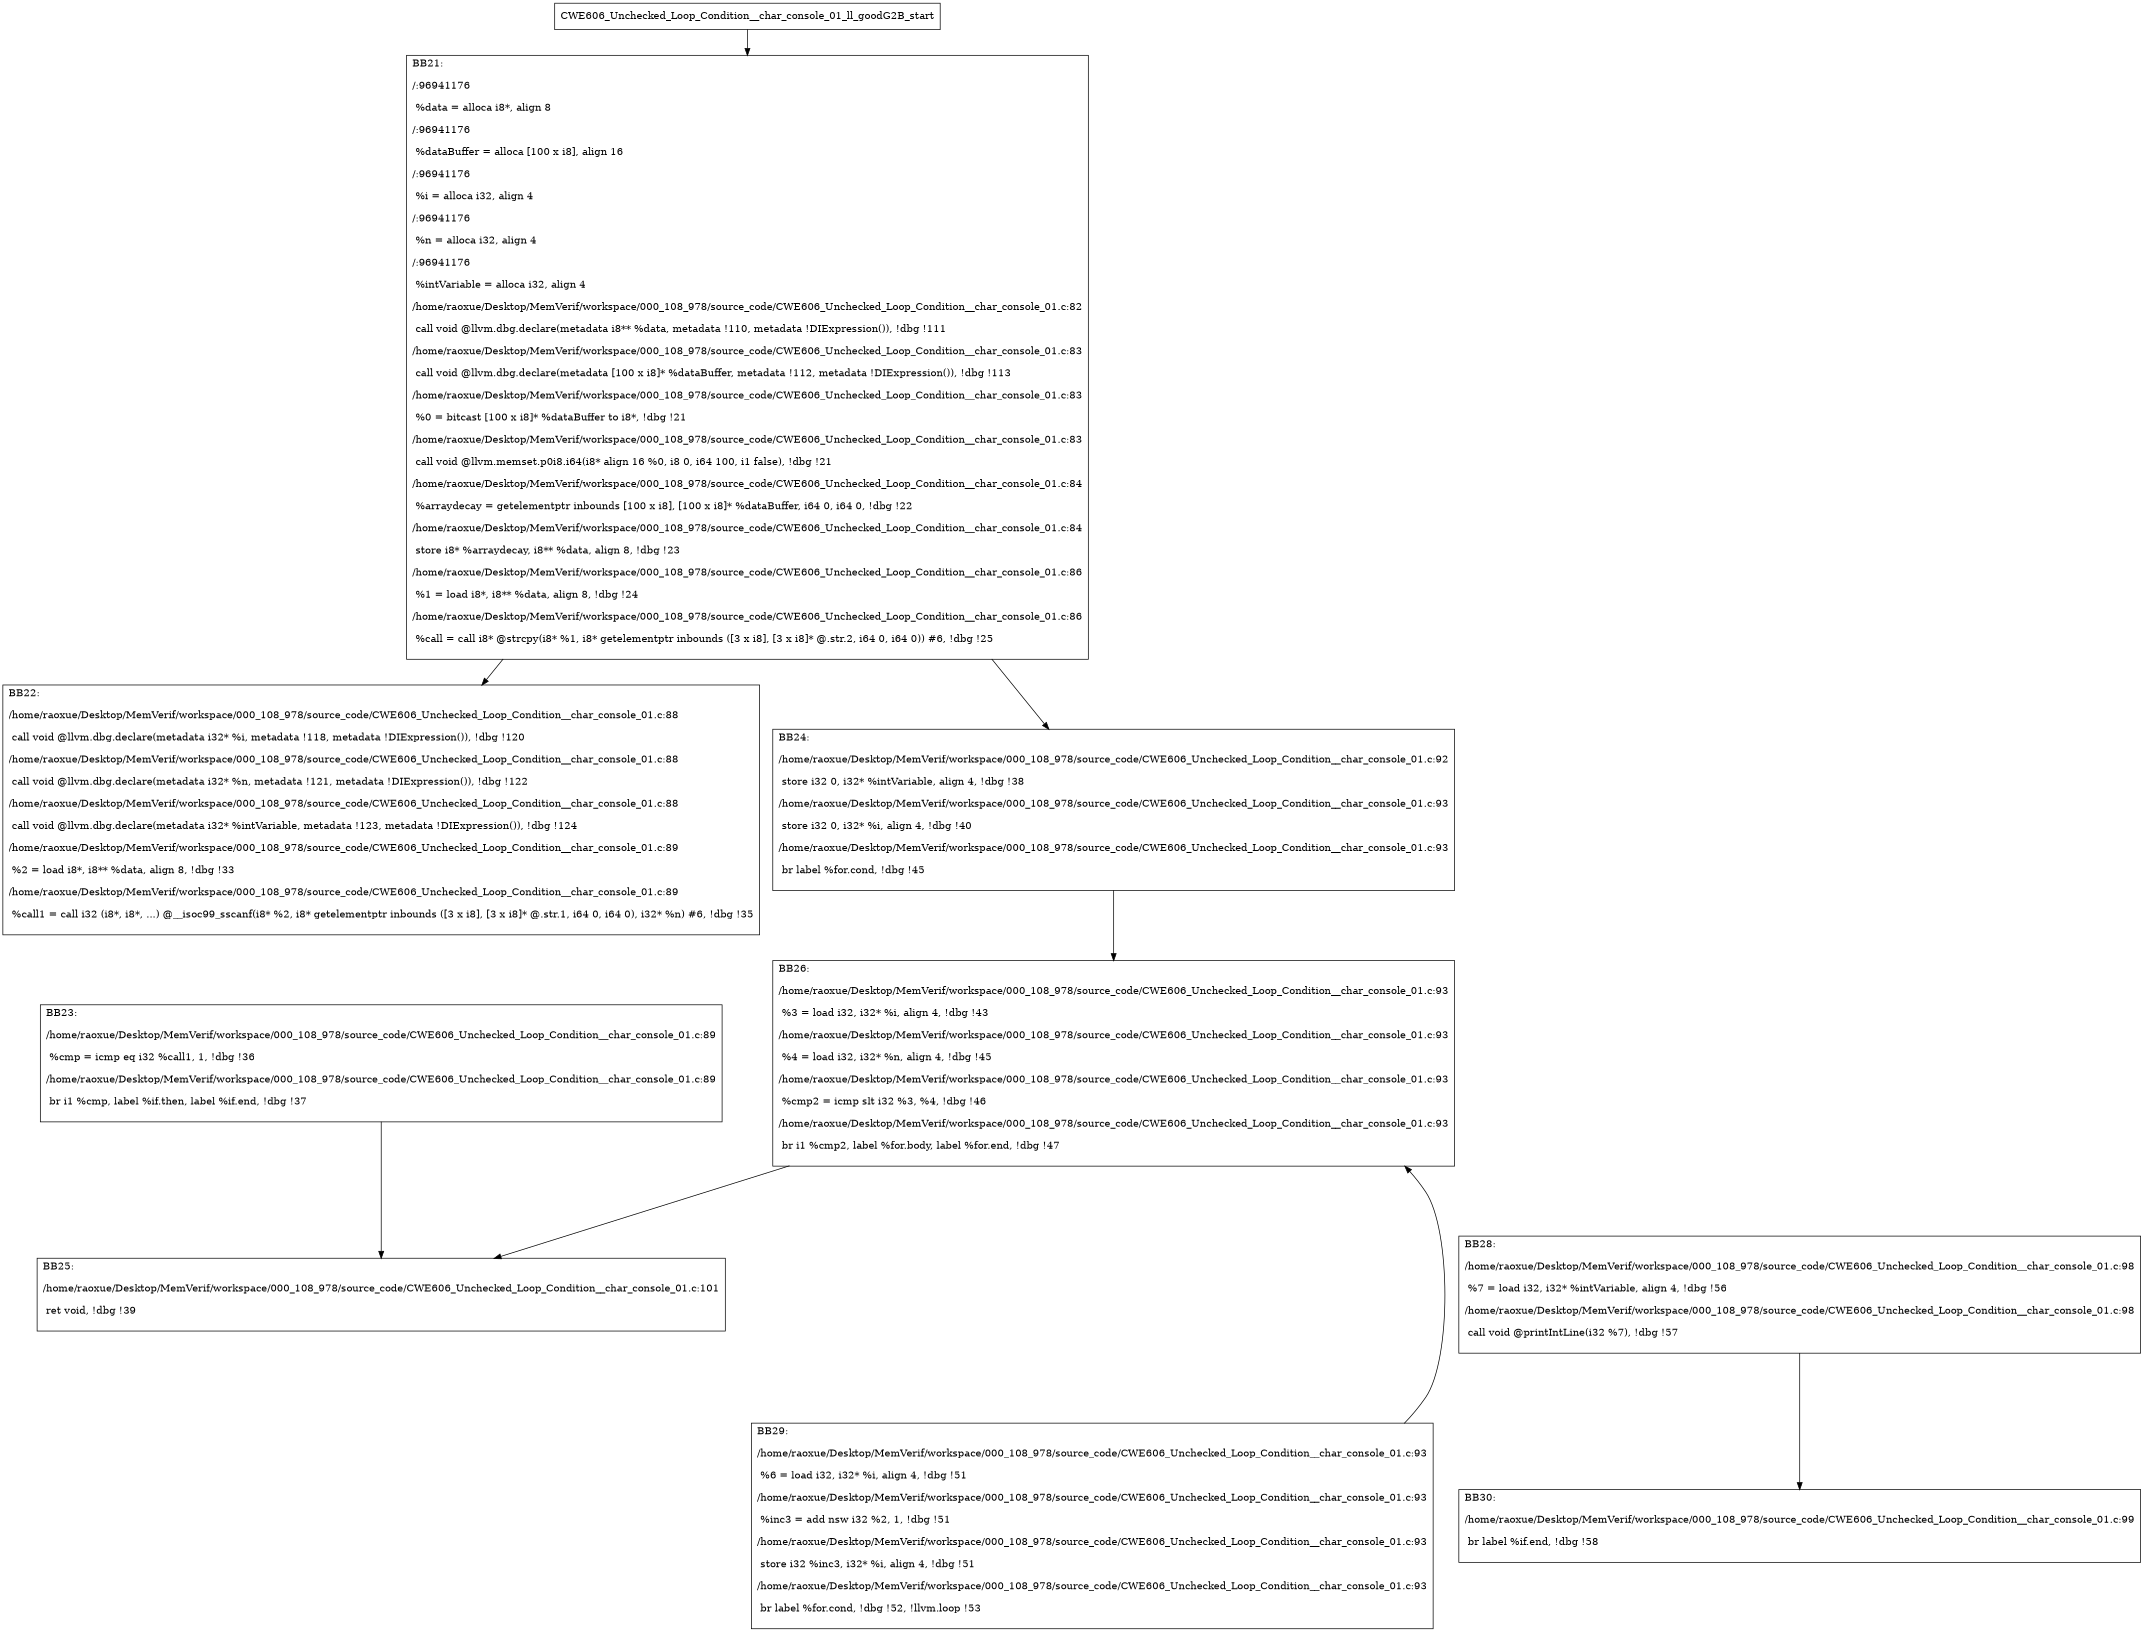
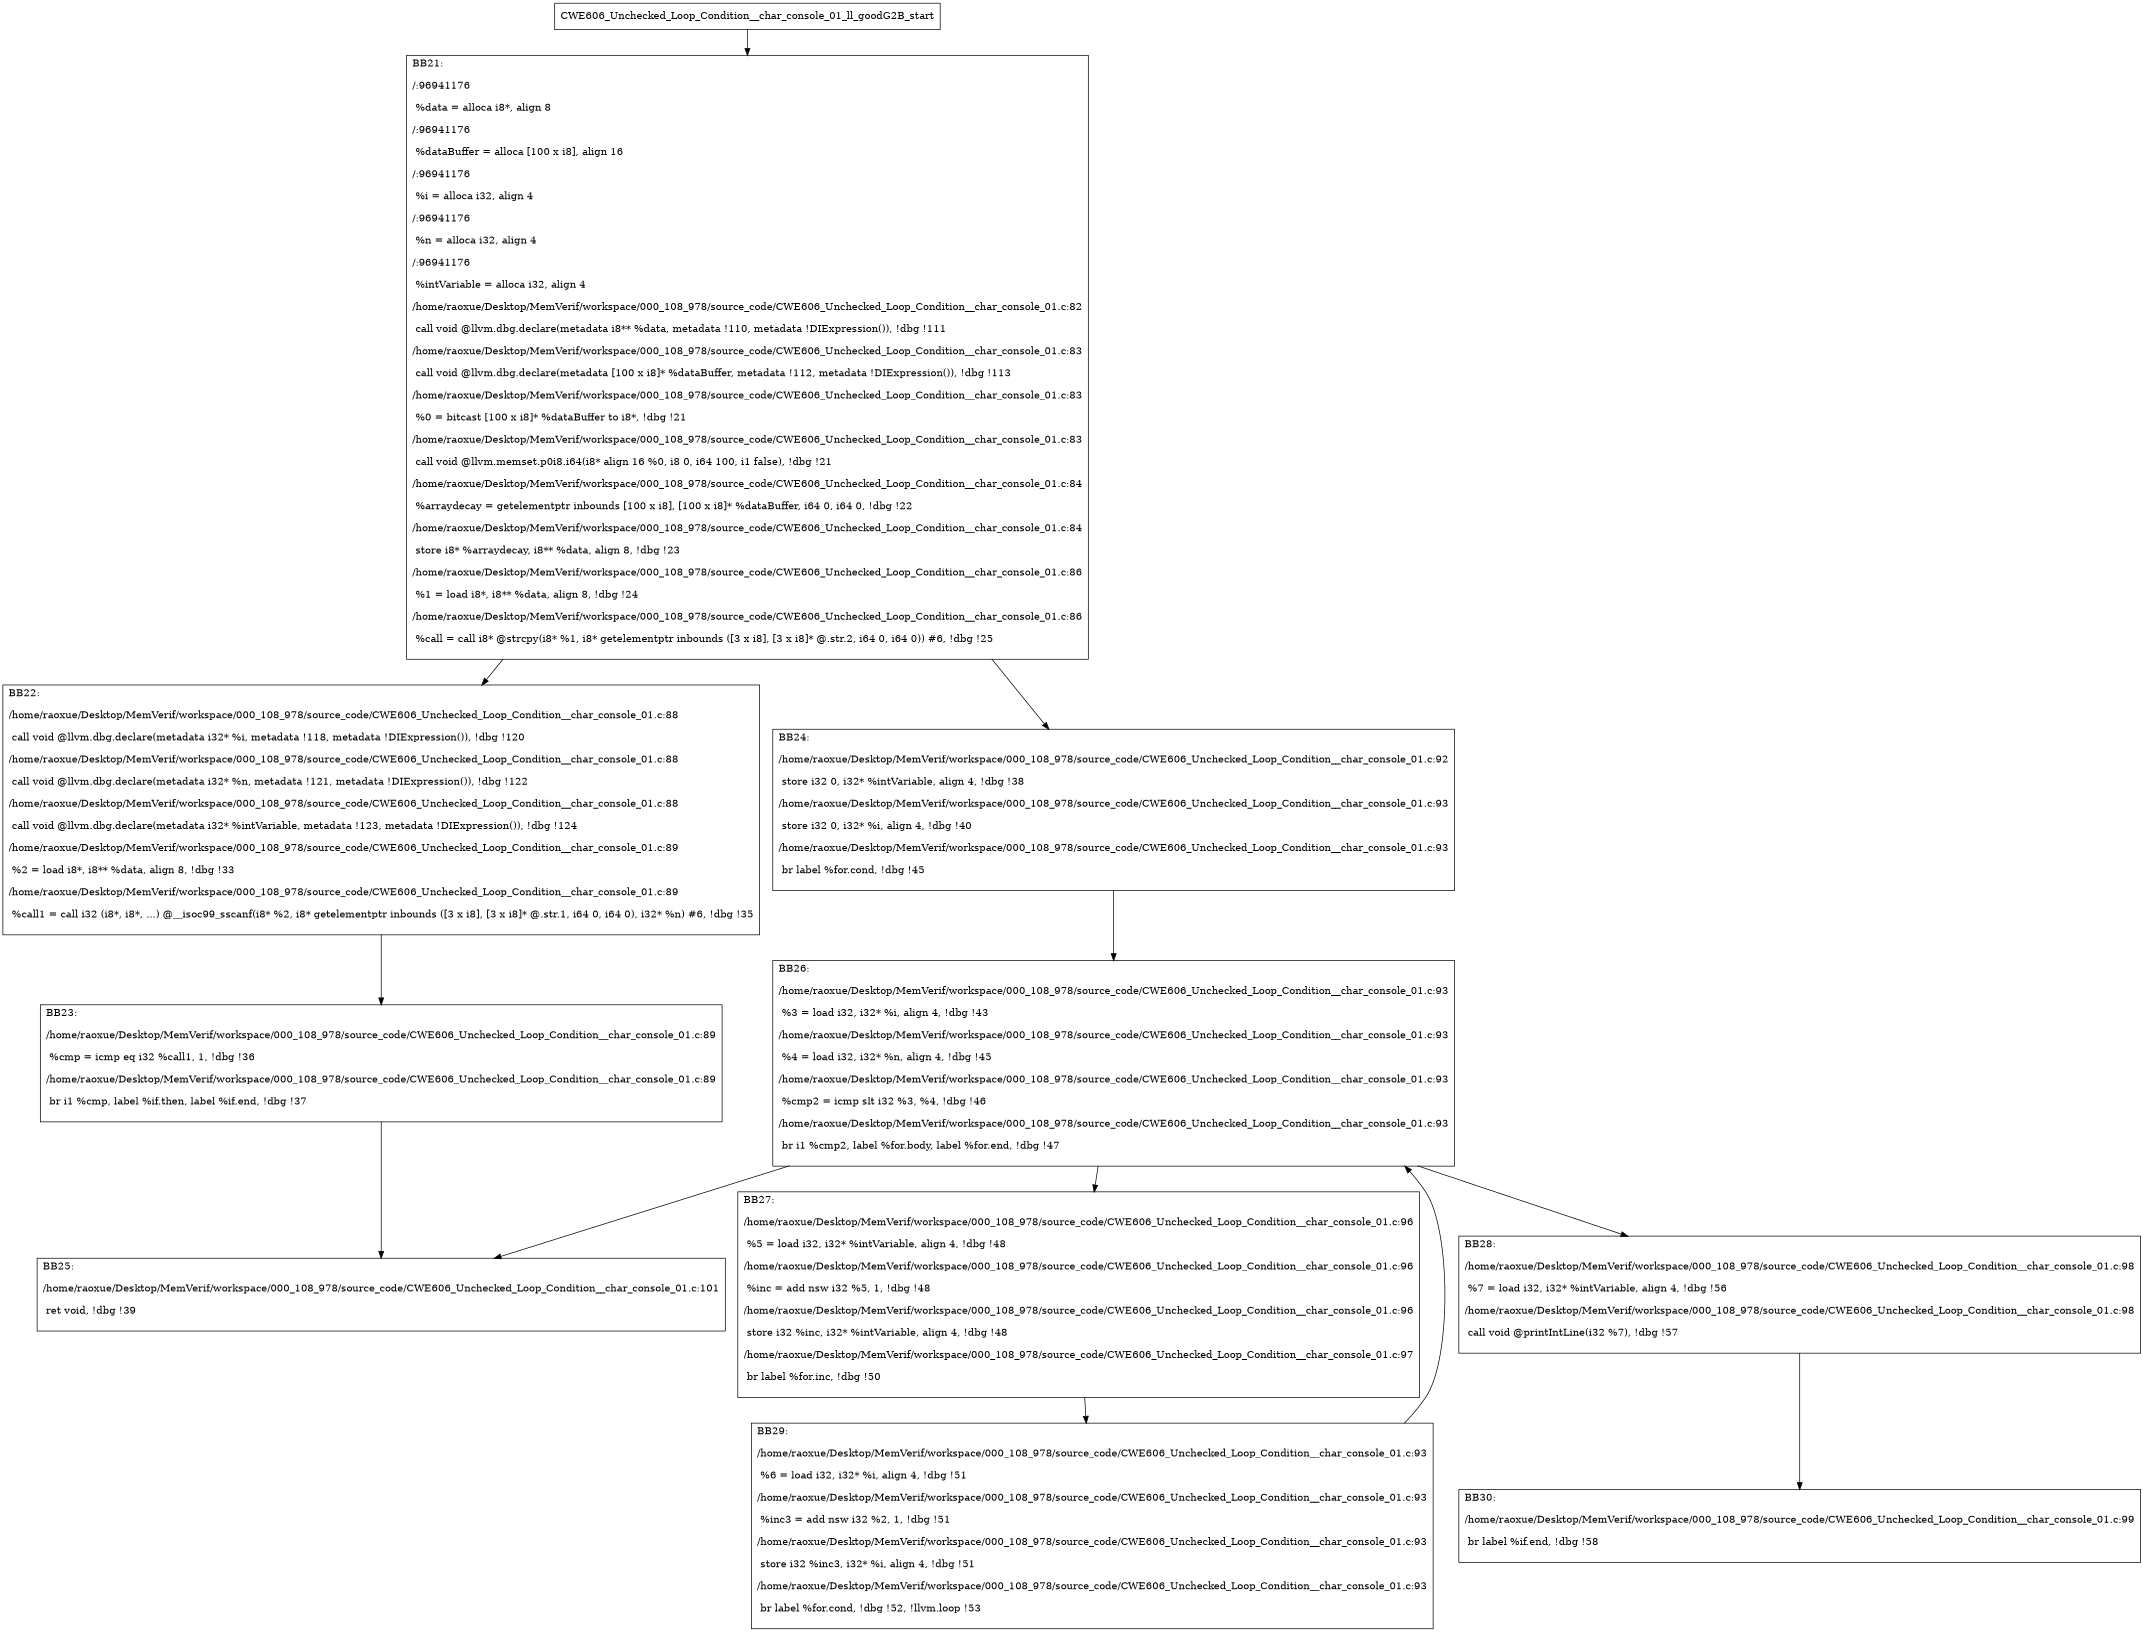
edge "BB22:" -> "BB23:": added
edge "BB26:" -> "BB28:": added
node "BB27:": added
